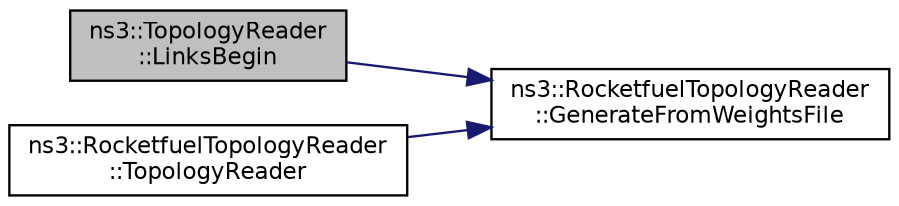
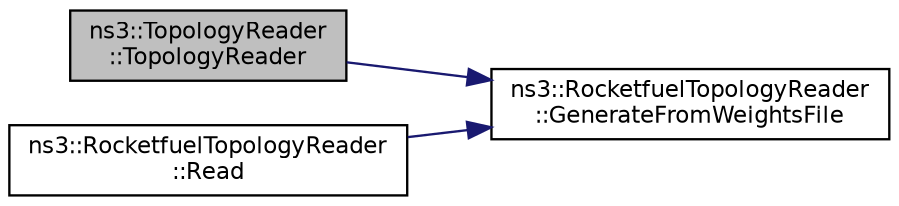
node "ns3::TopologyReader ::LinksBegin": label "ns3::TopologyReader ::LinksBegin" -> "ns3::TopologyReader ::TopologyReader"
node "ns3::RocketfuelTopologyReader ::TopologyReader": label "ns3::RocketfuelTopologyReader ::TopologyReader" -> "ns3::RocketfuelTopologyReader ::Read"
